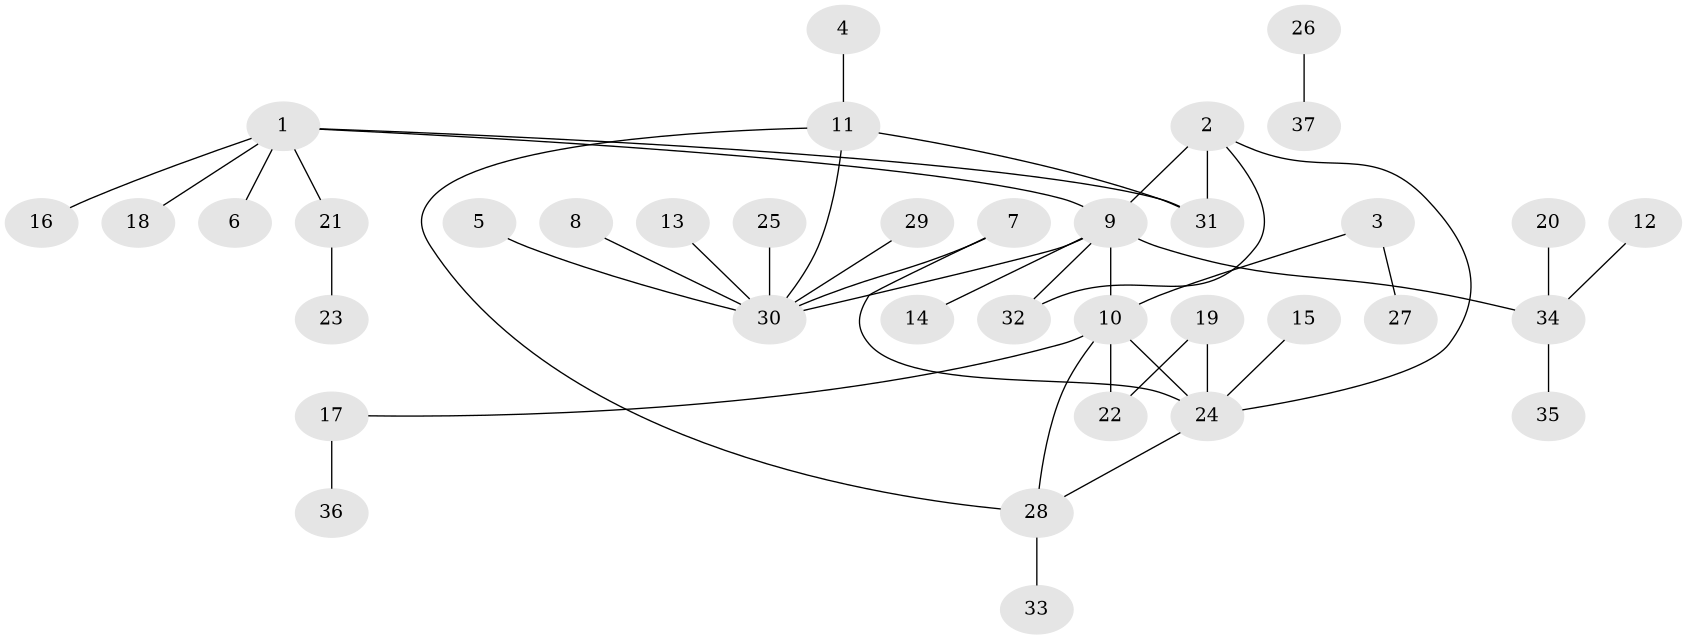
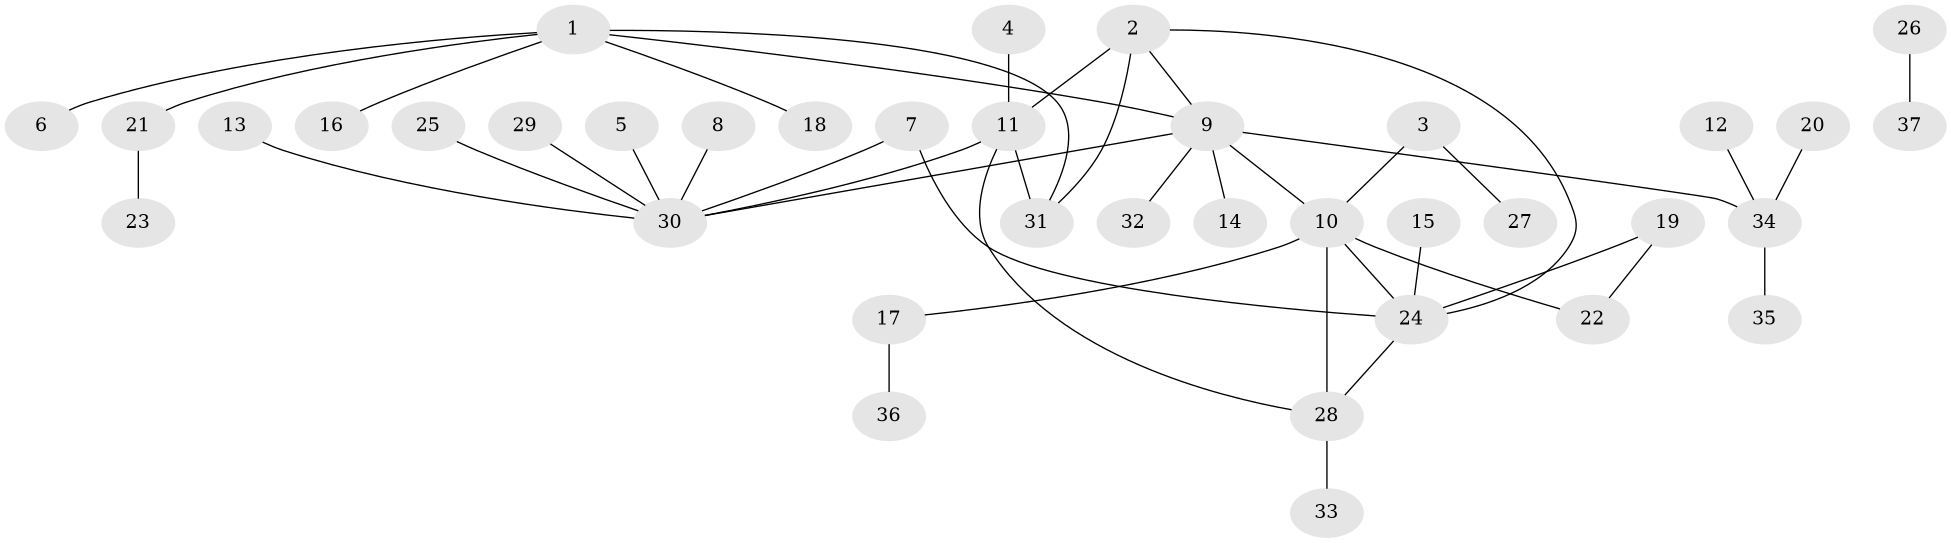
edge "2" -- "32": now "2" -- "11"
